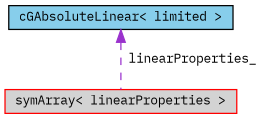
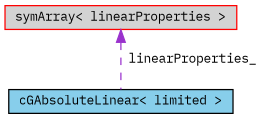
edge "symArray< linearProperties >" -> "cGAbsoluteLinear< limited >": reversed
